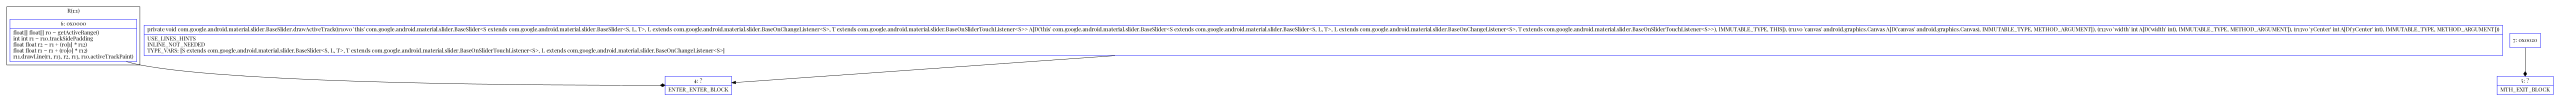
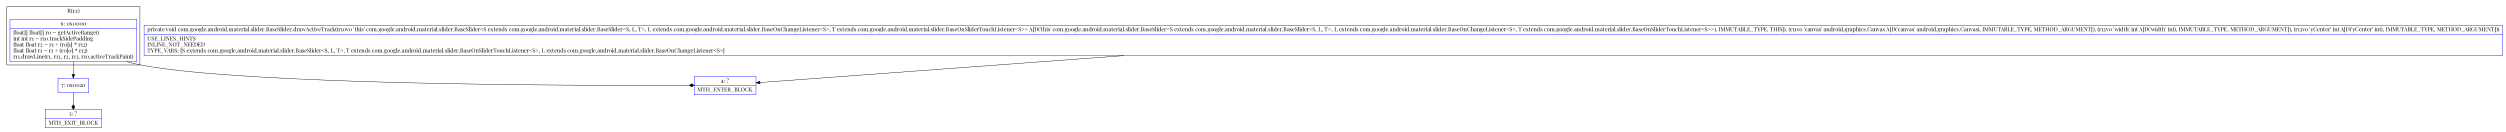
edge "6: 0x0000" -> "7: 0x0020": added
node "4: ?": text "ENTER_ENTER_BLOCK" -> "MTH_ENTER_BLOCK"
